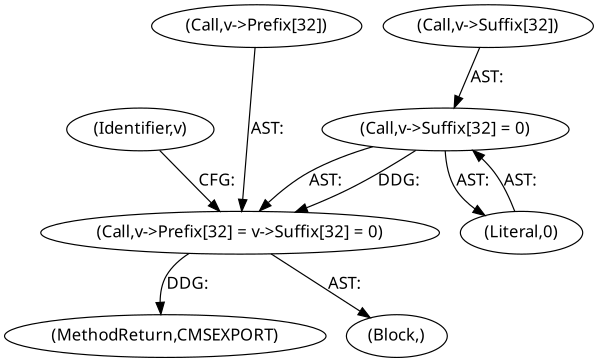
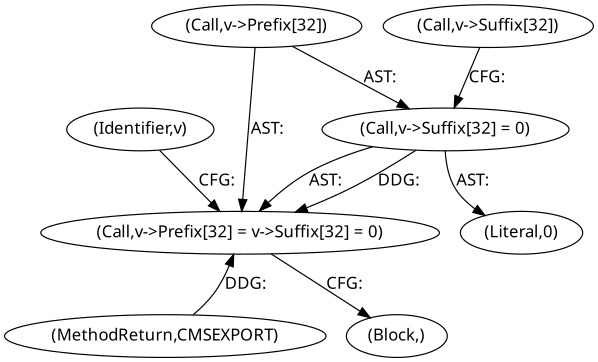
edge "(Call,v->Suffix[32])" -> "(Call,v->Suffix[32] = 0)": label "AST: " -> "CFG: "
edge "(Literal,0)" -> "(Call,v->Suffix[32] = 0)": now "(Call,v->Prefix[32])" -> "(Call,v->Suffix[32] = 0)"
edge "(Call,v->Prefix[32] = v->Suffix[32] = 0)" -> "(MethodReturn,CMSEXPORT)": reversed
edge "(Call,v->Prefix[32] = v->Suffix[32] = 0)" -> "(Block,)": label "AST: " -> "CFG: "
